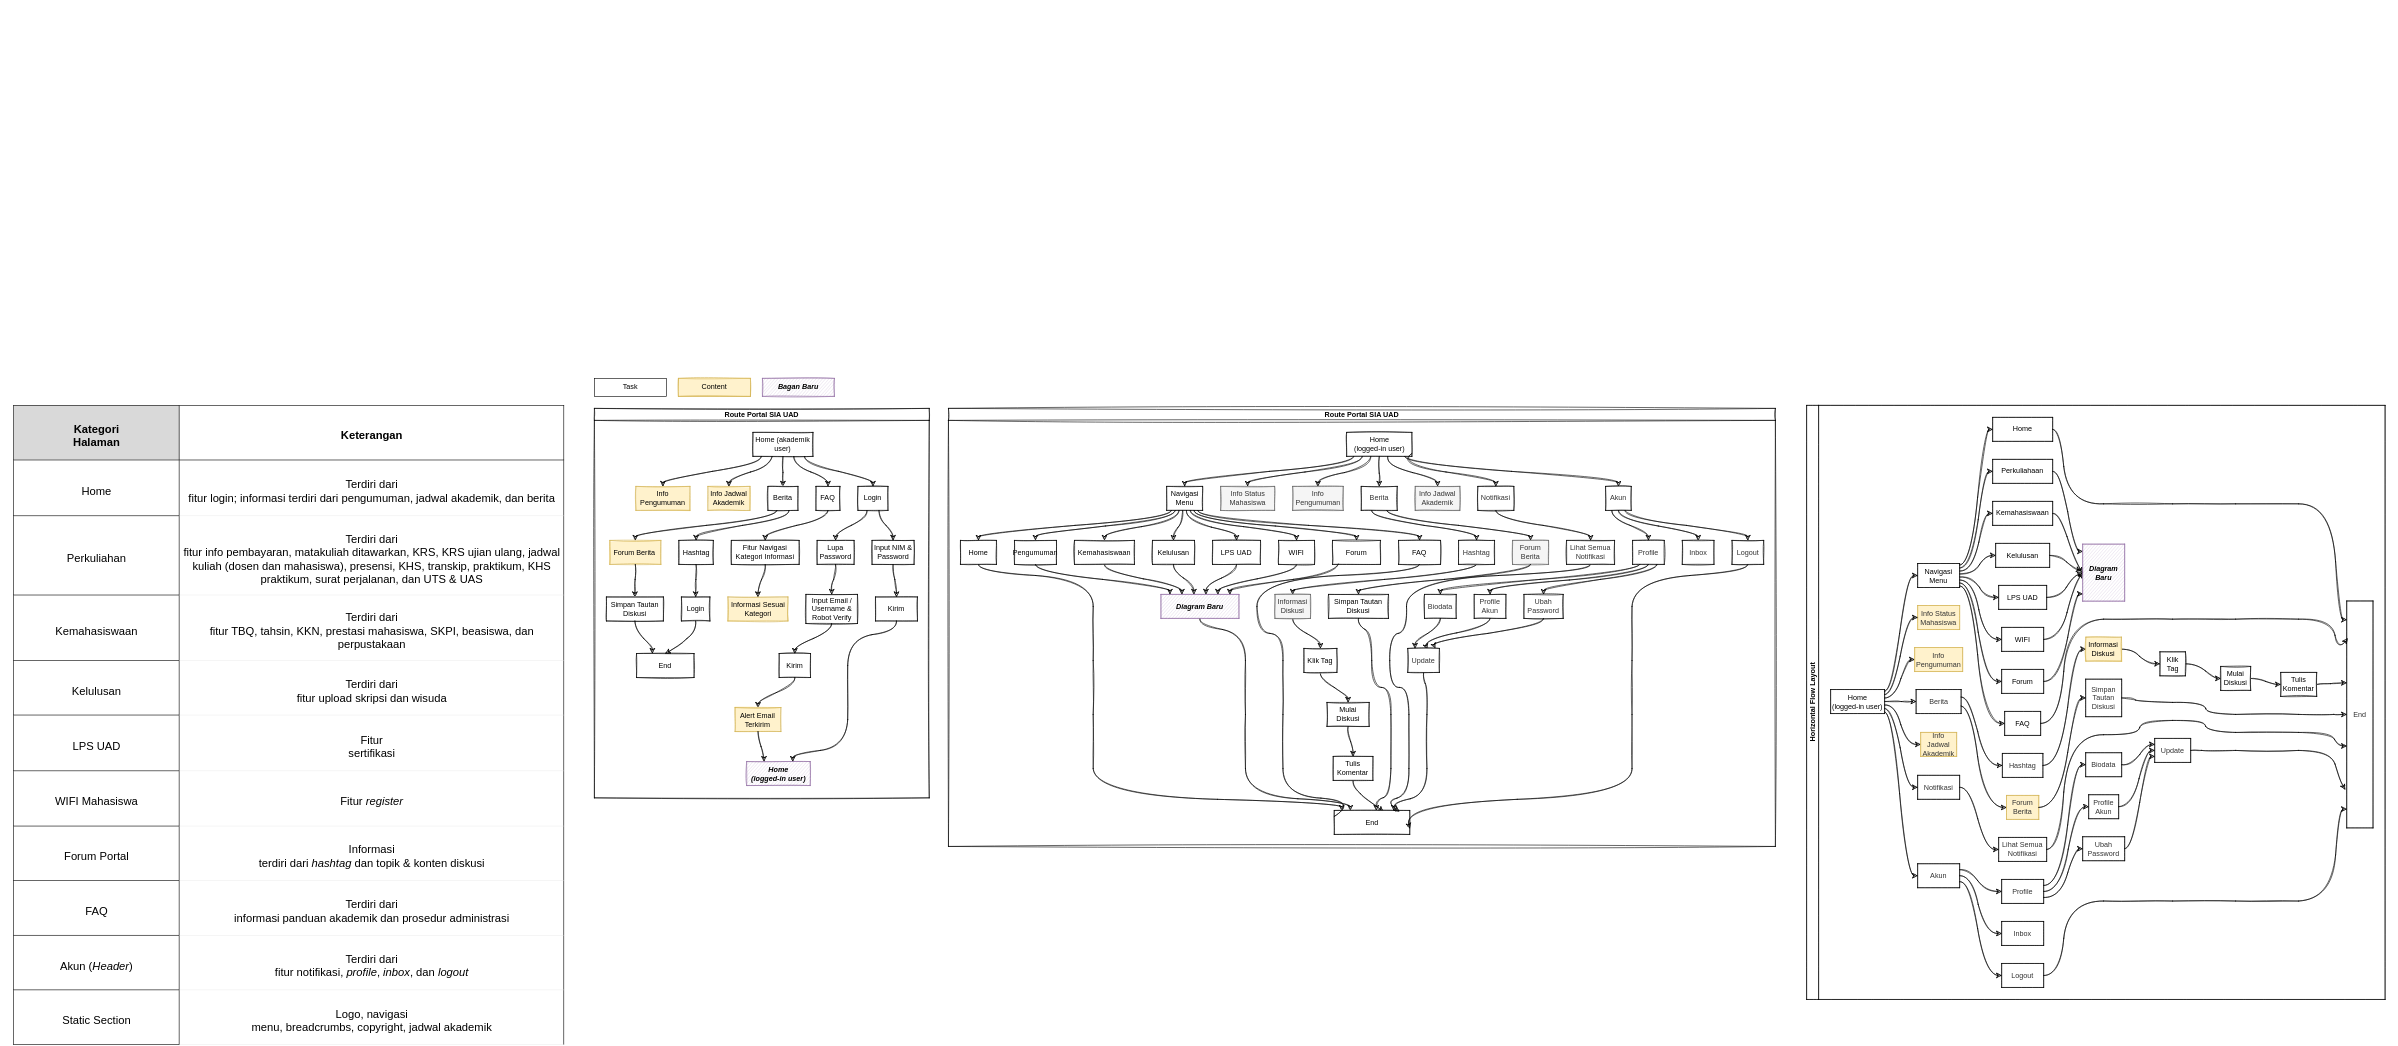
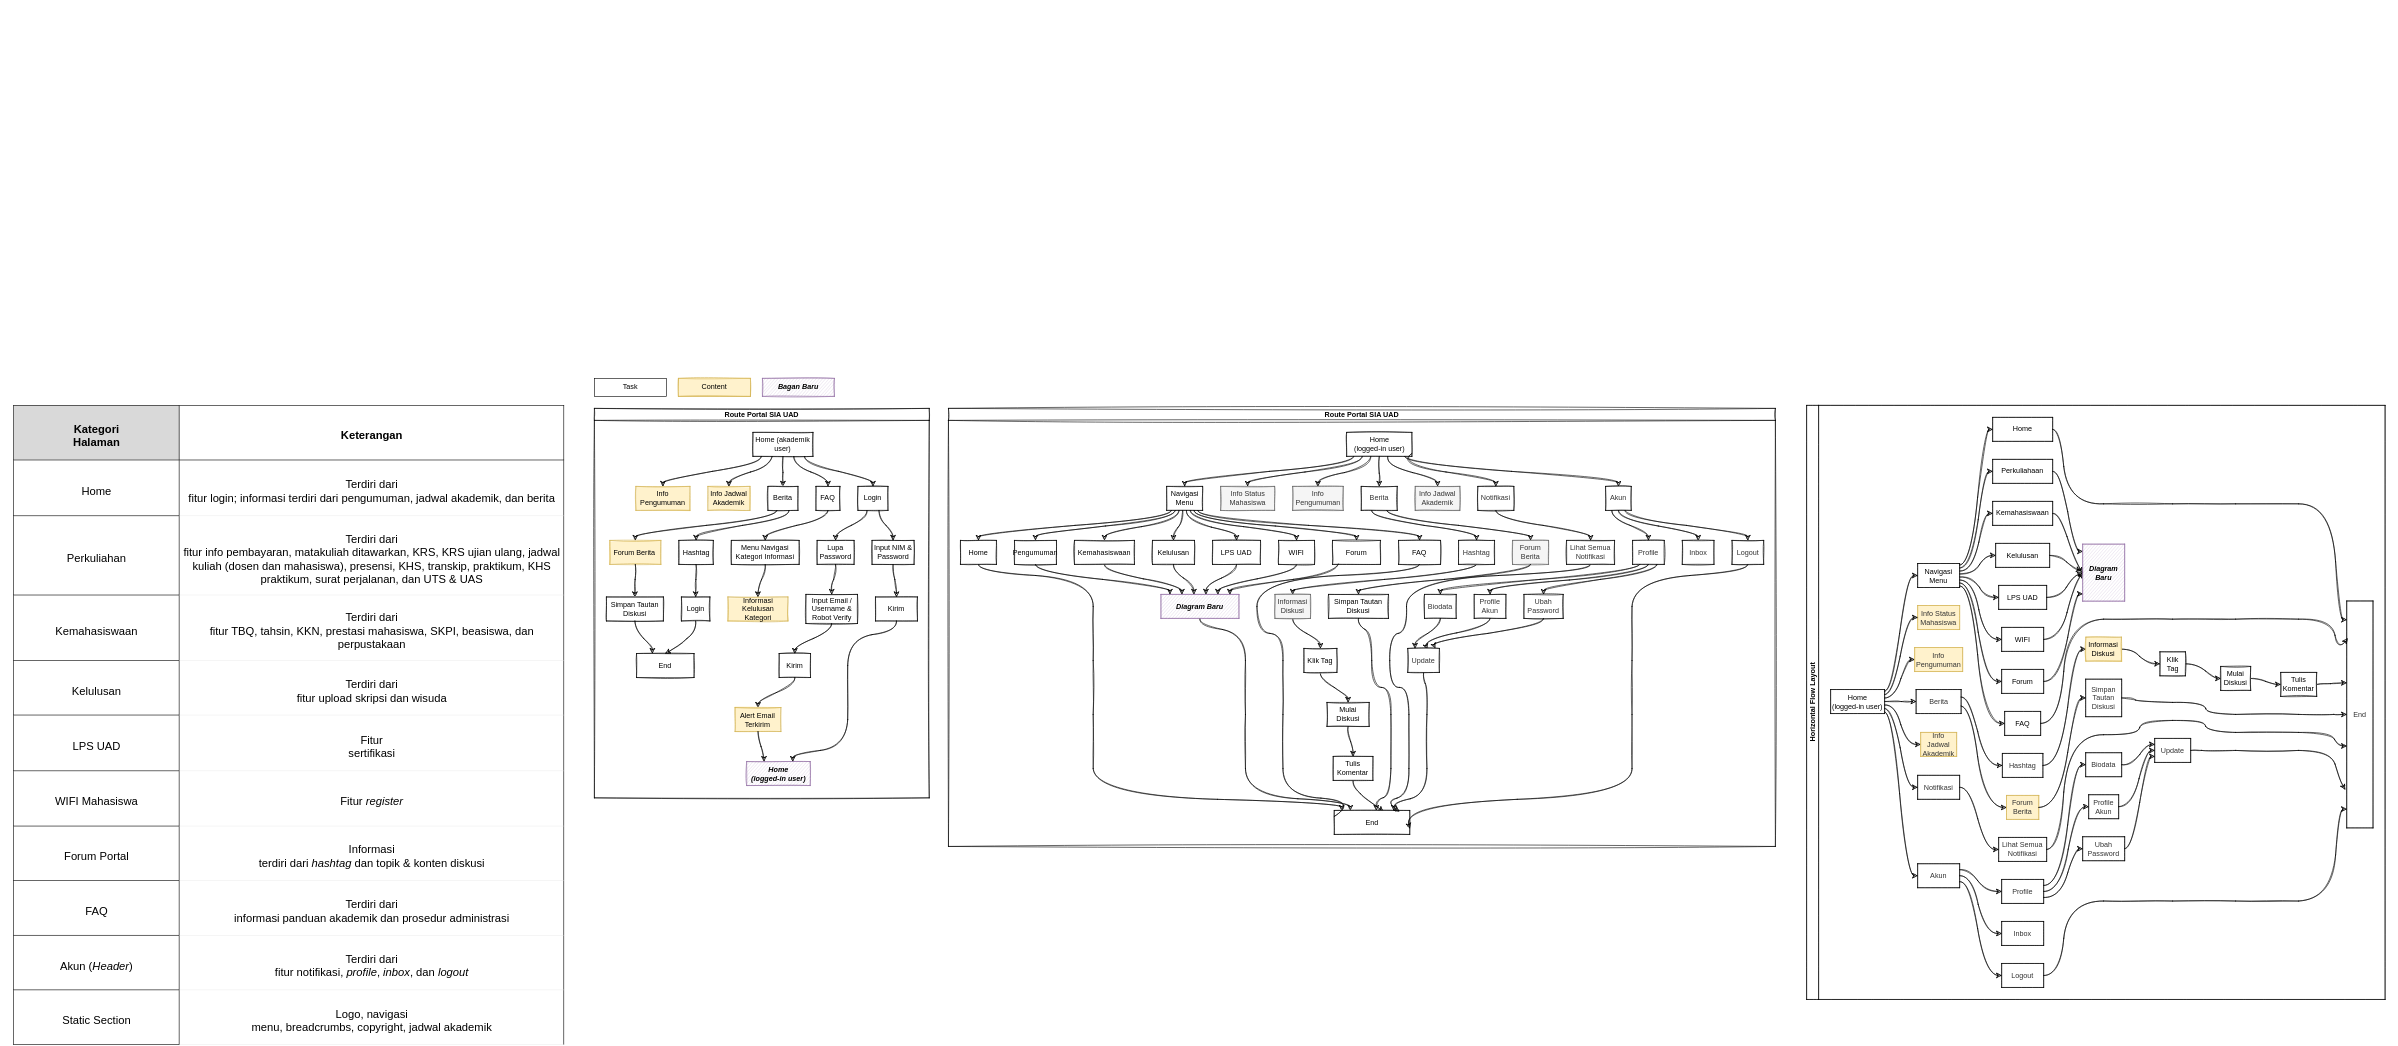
node "Fitur Navigasi Kategori Informasi": label "Fitur Navigasi Kategori Informasi" -> "Menu Navigasi Kategori Informasi"
node "Informasi Sesuai Kategori": label "Informasi Sesuai Kategori" -> "Informasi Kelulusan Kategori"
